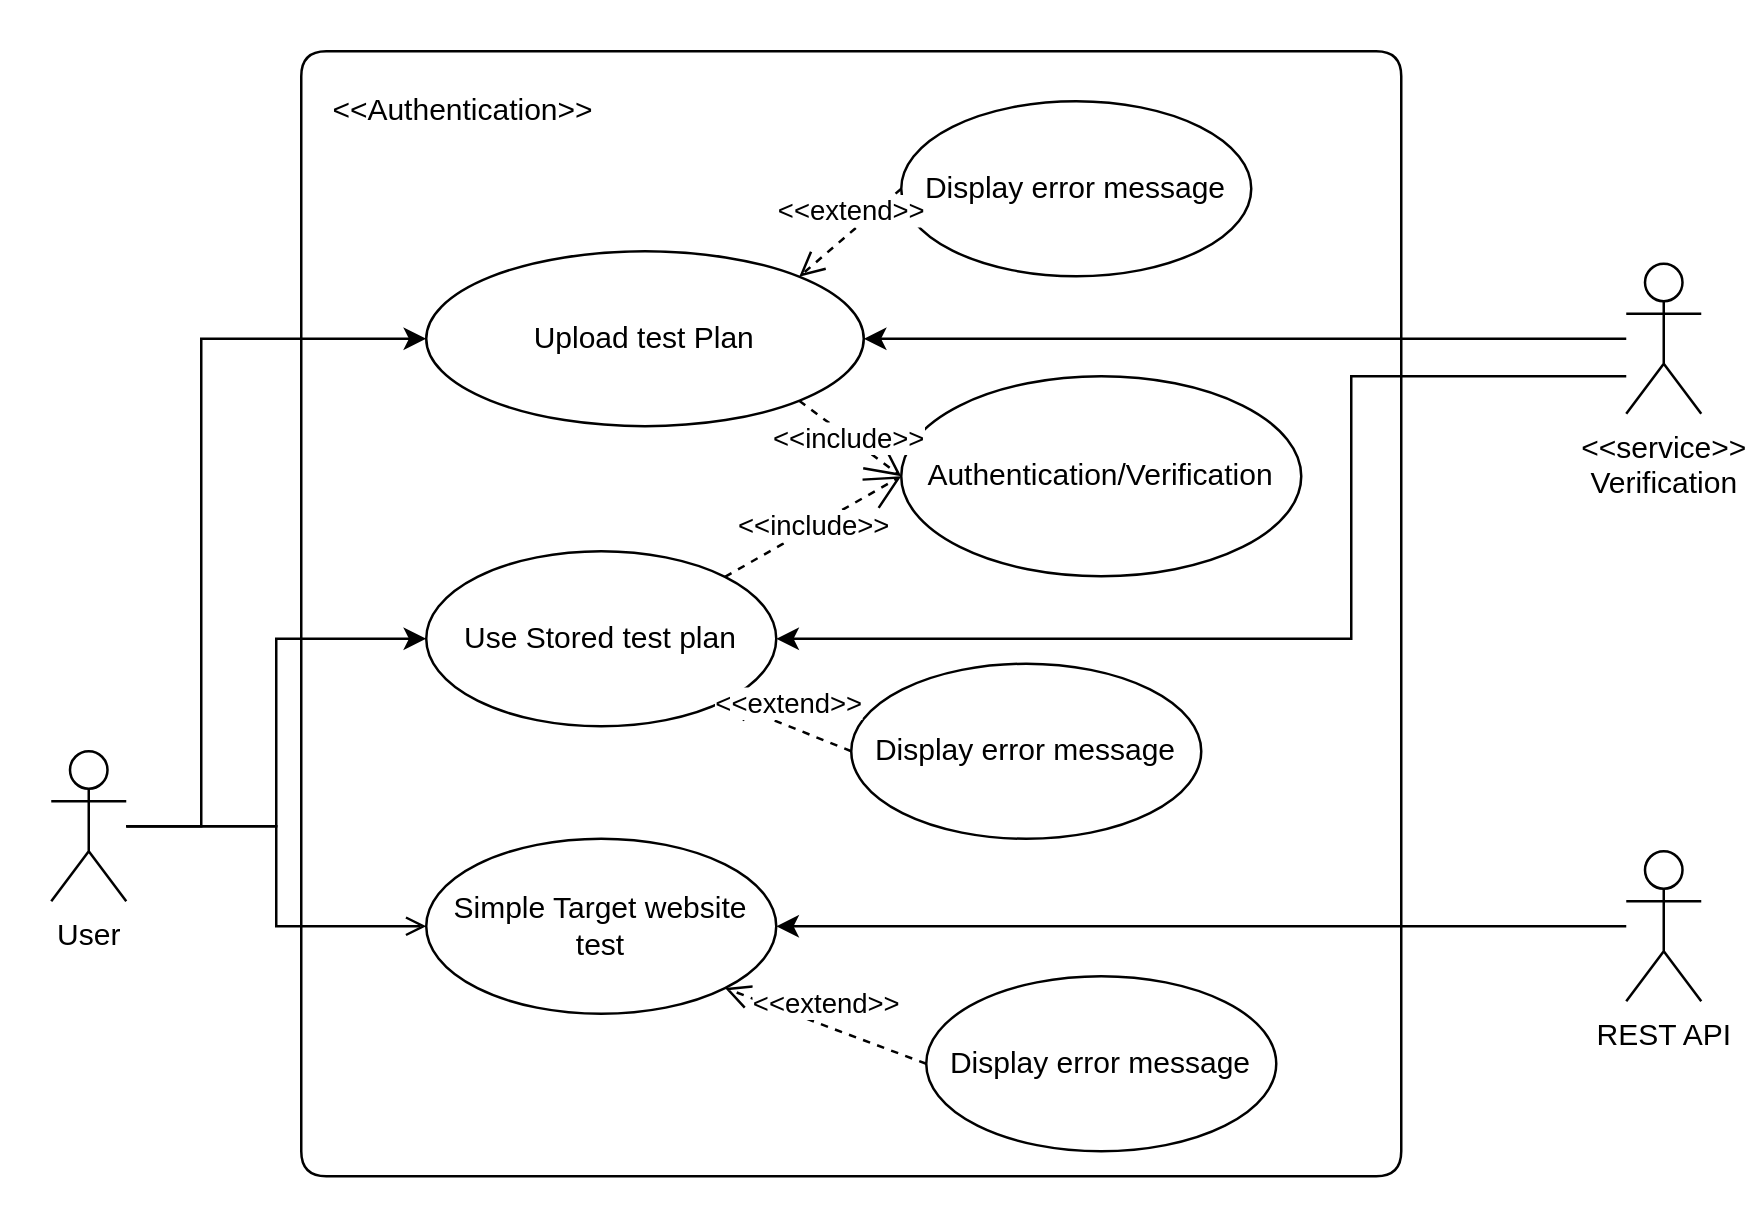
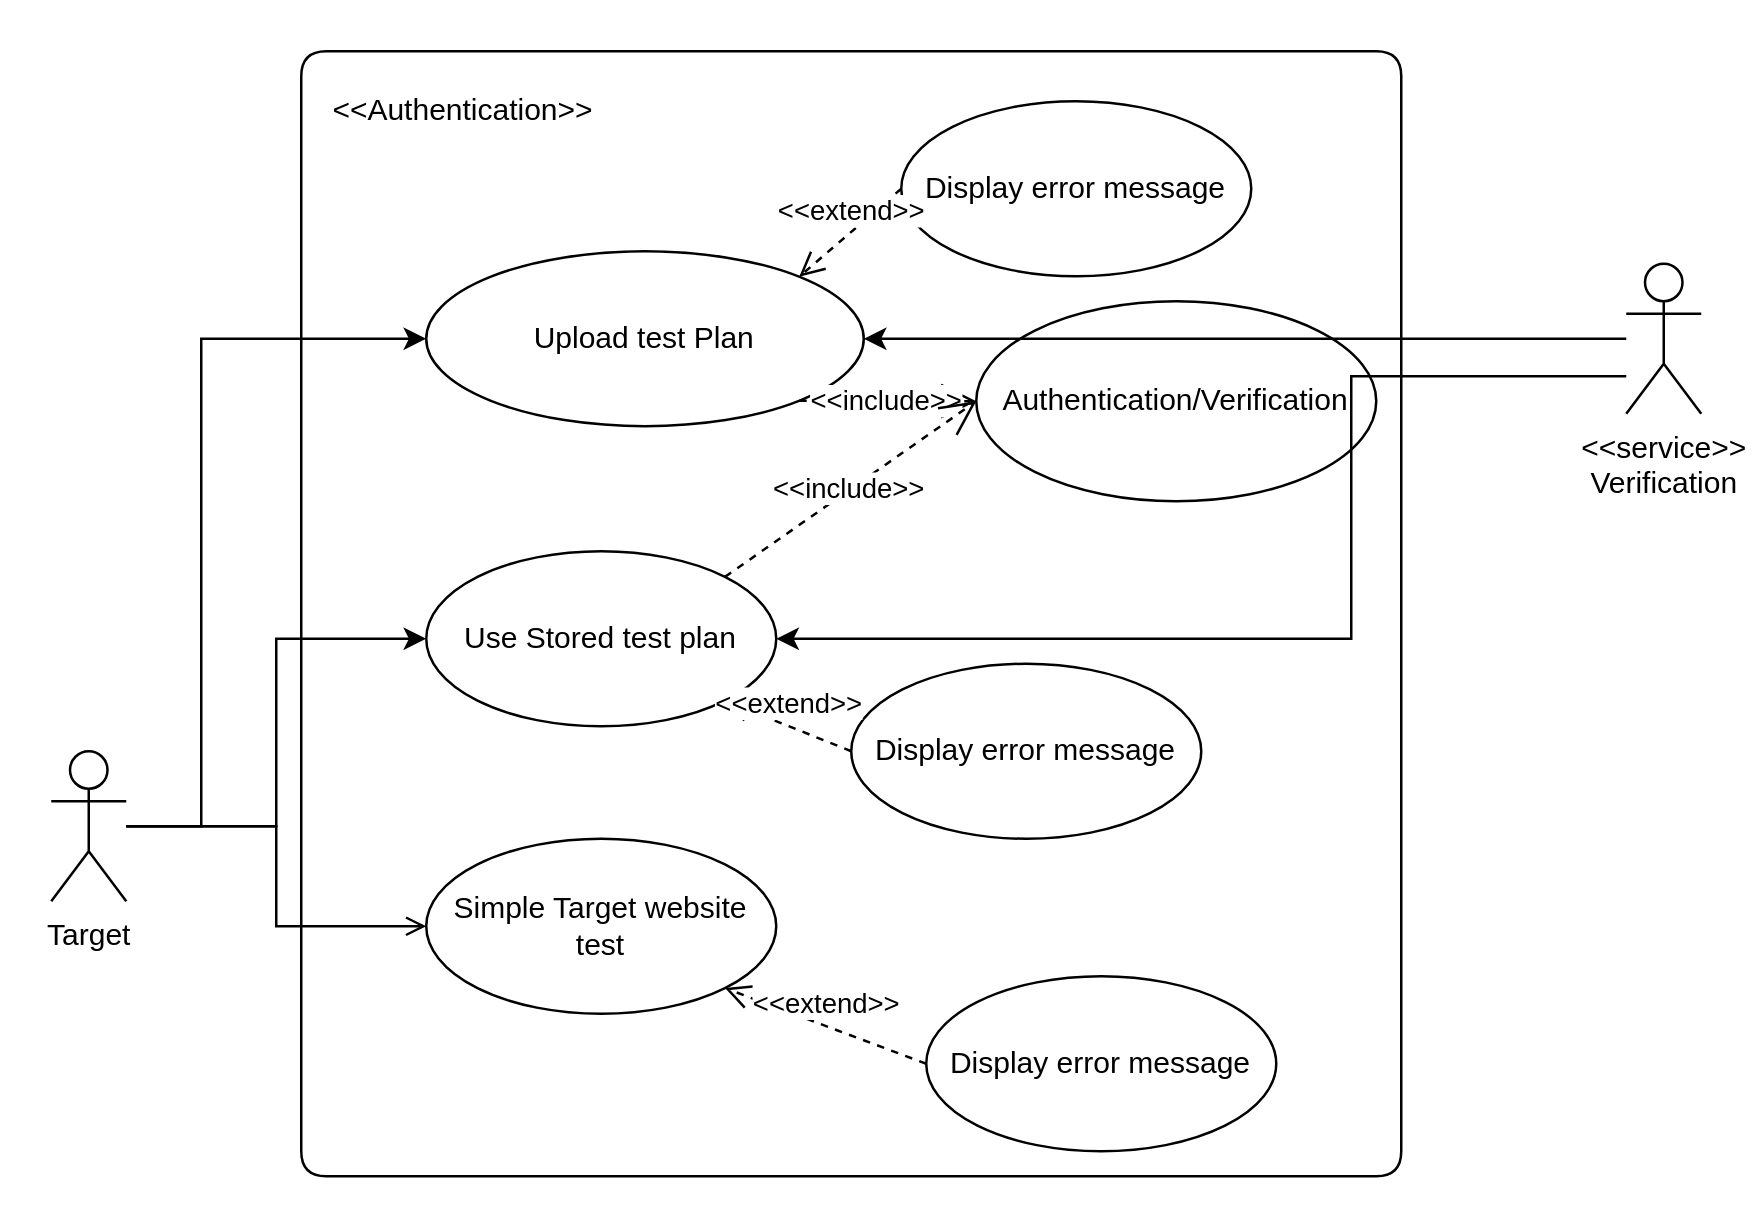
node "Authentication/Verification": moved (1101, 476) -> (1176, 401)
edge "REST API" -> "Simple Target website test": removed
node "REST API": removed
node "User": label "User" -> "Target"
